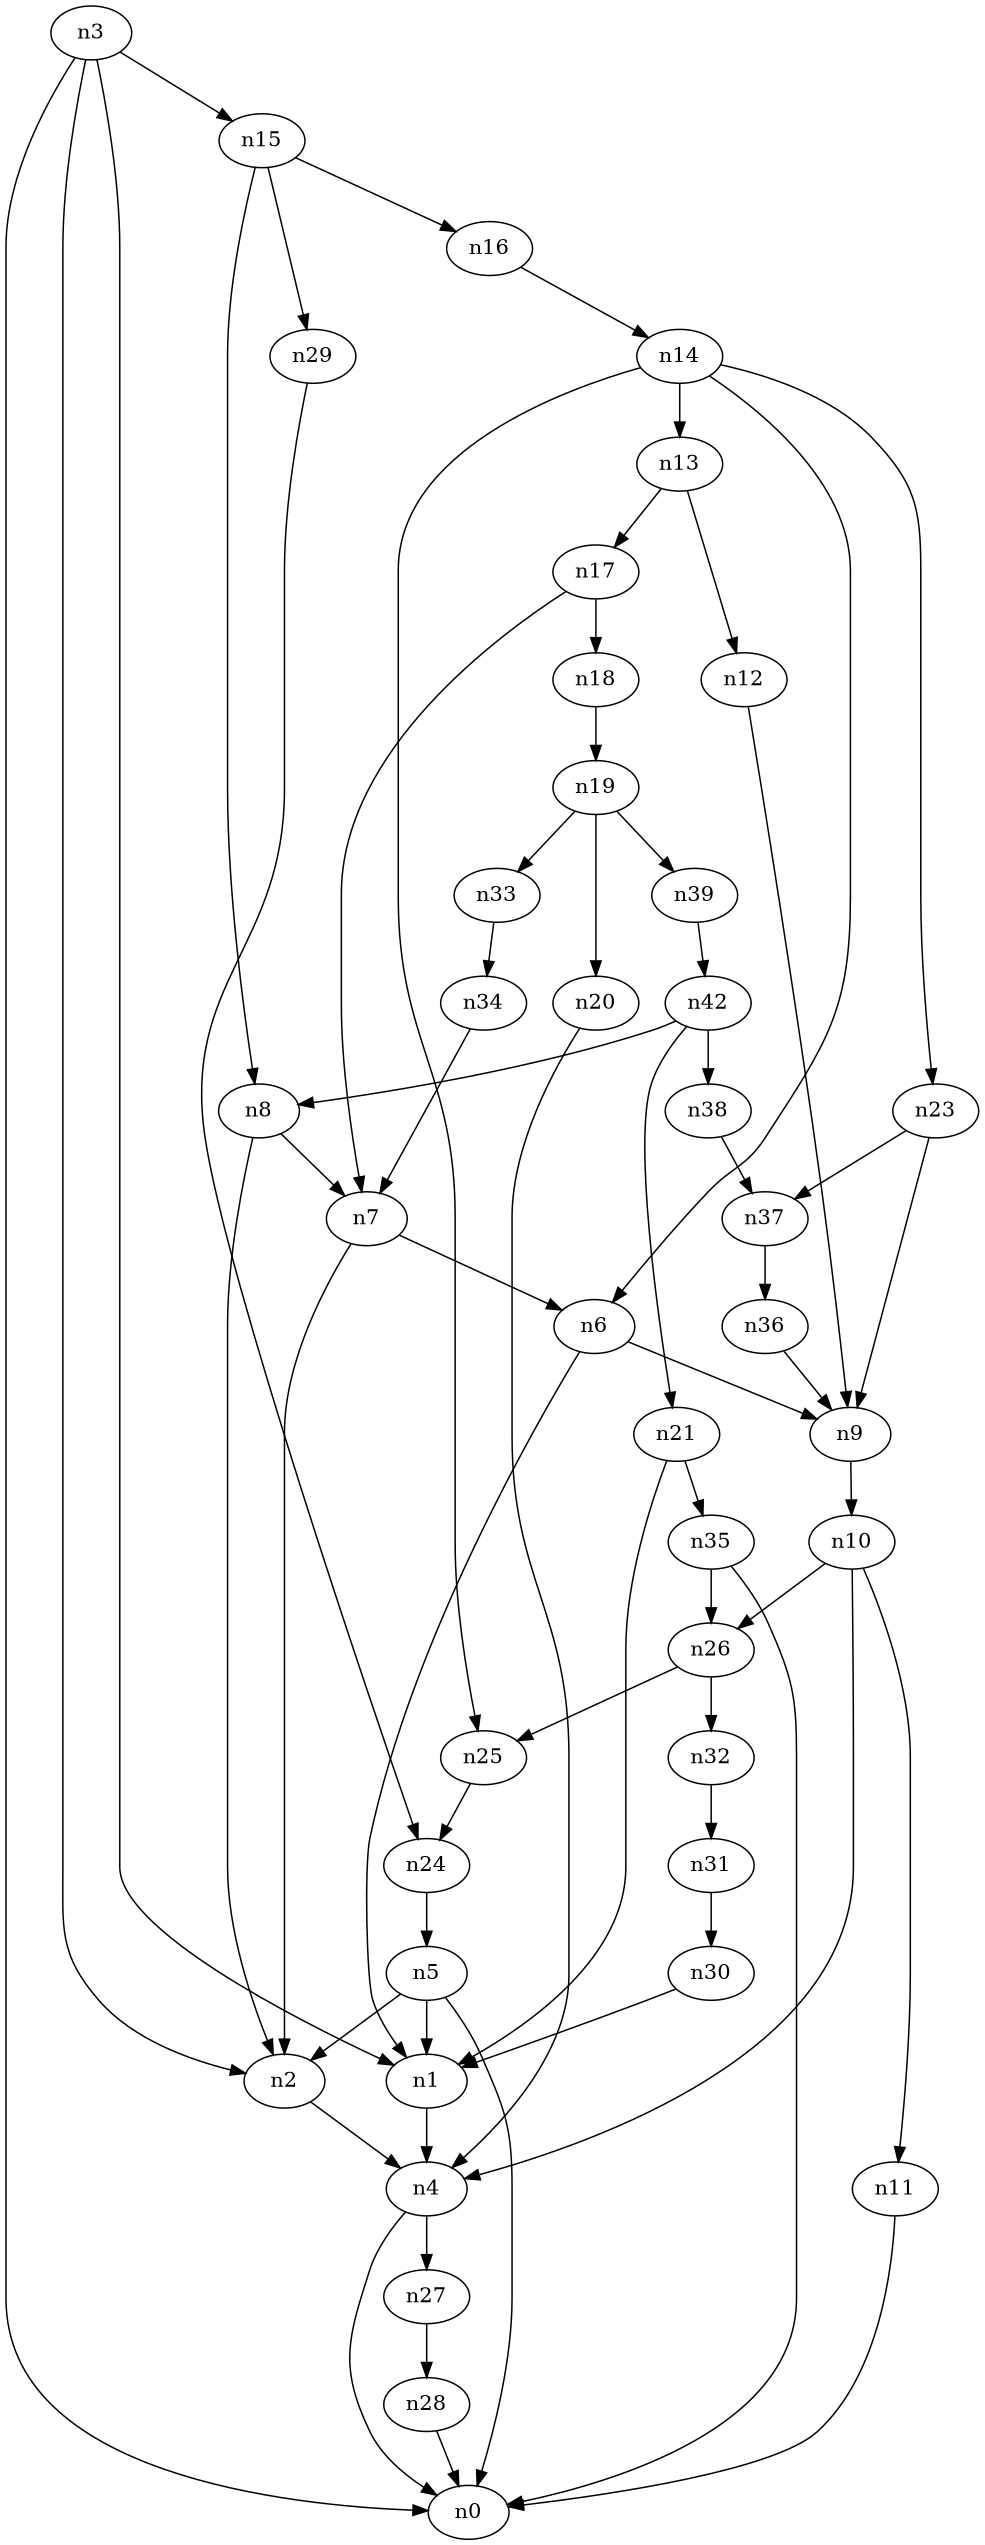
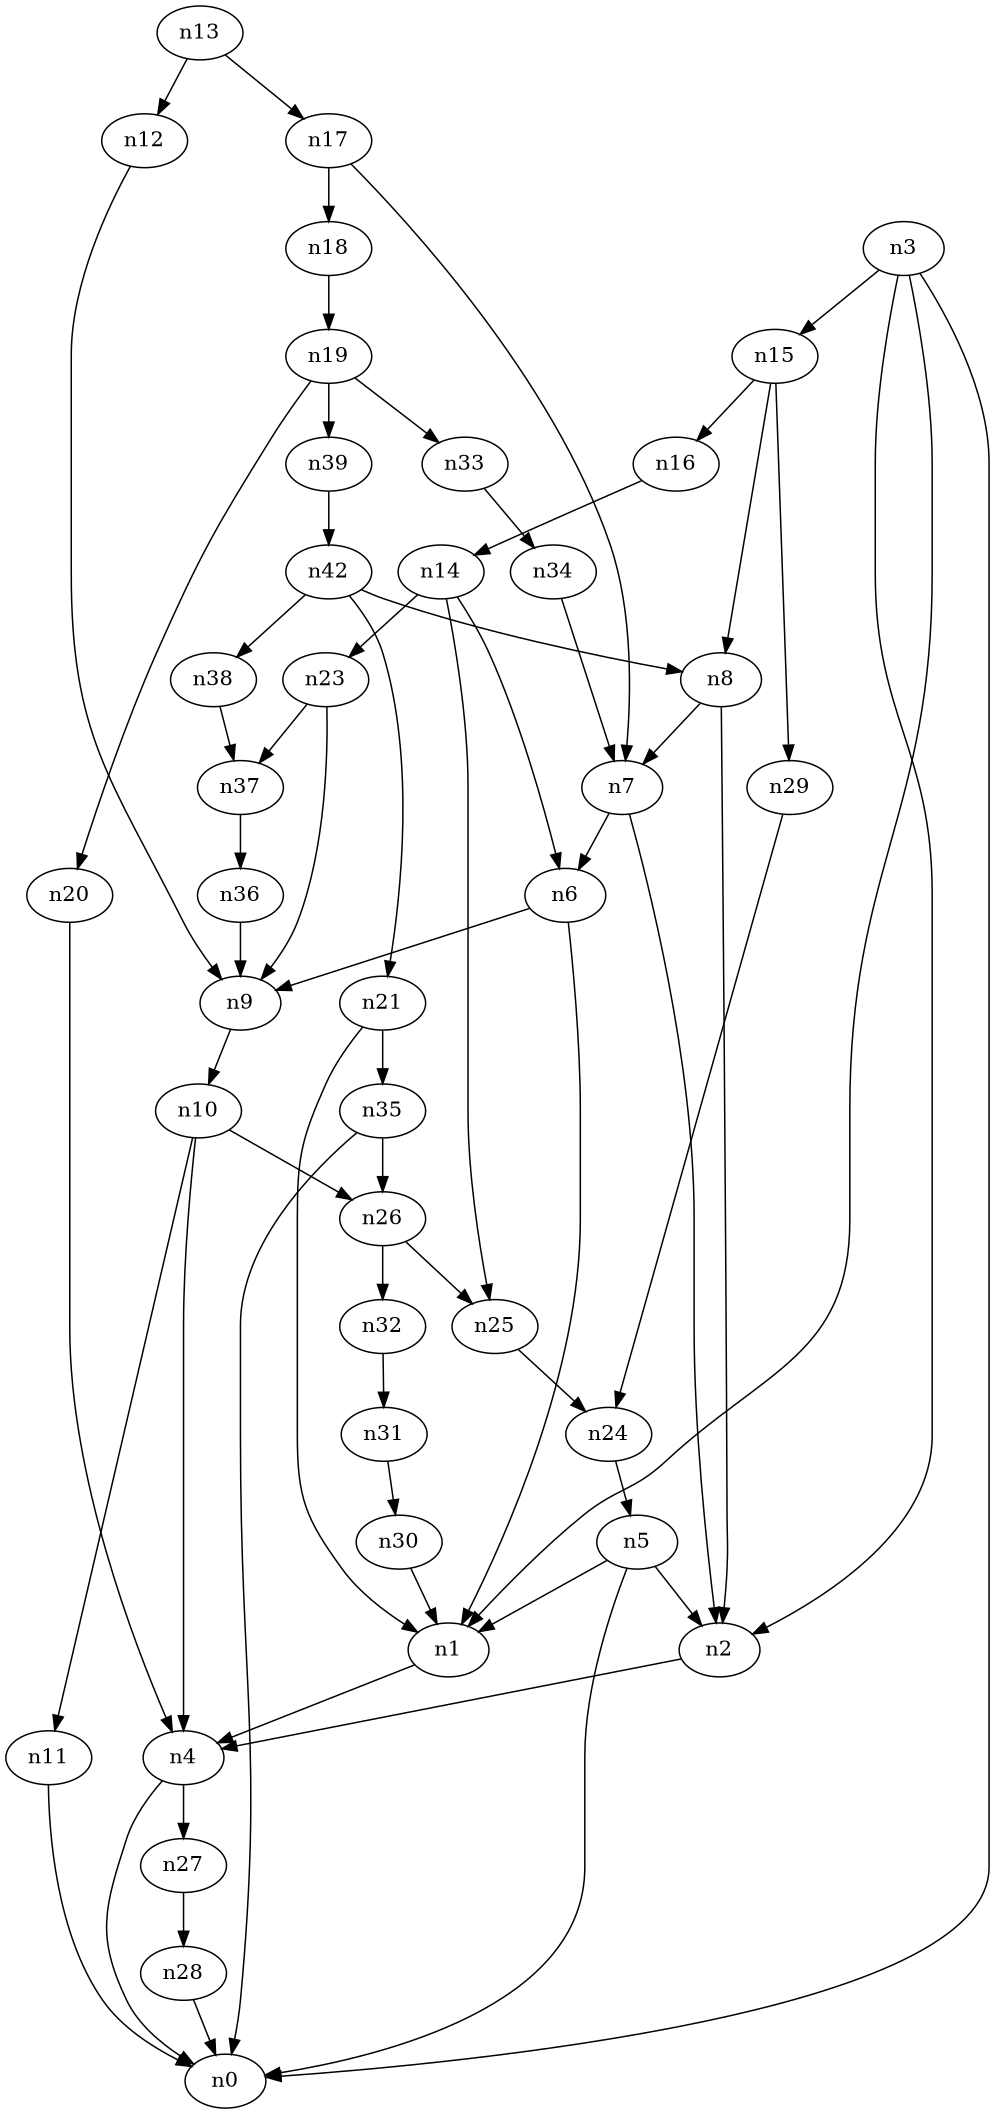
edge "n14" -> "n13": removed
